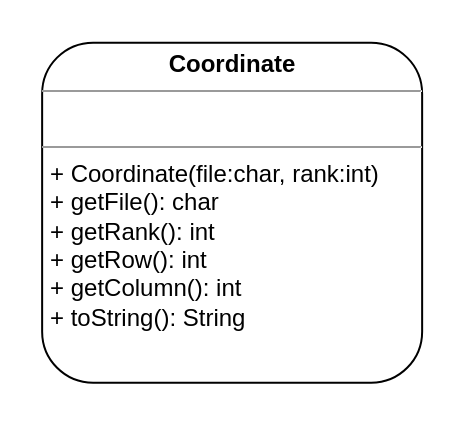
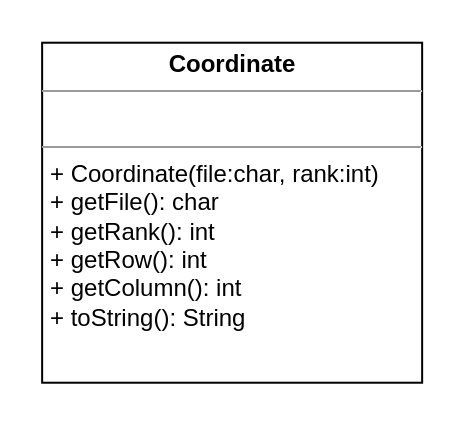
node "Coordinate + Coordinate(file:char, rank:int) + getFile(): char + getRank(): int + getRow(): int + getColumn(): int + toString(): String": shape rounded rectangle -> rectangle
